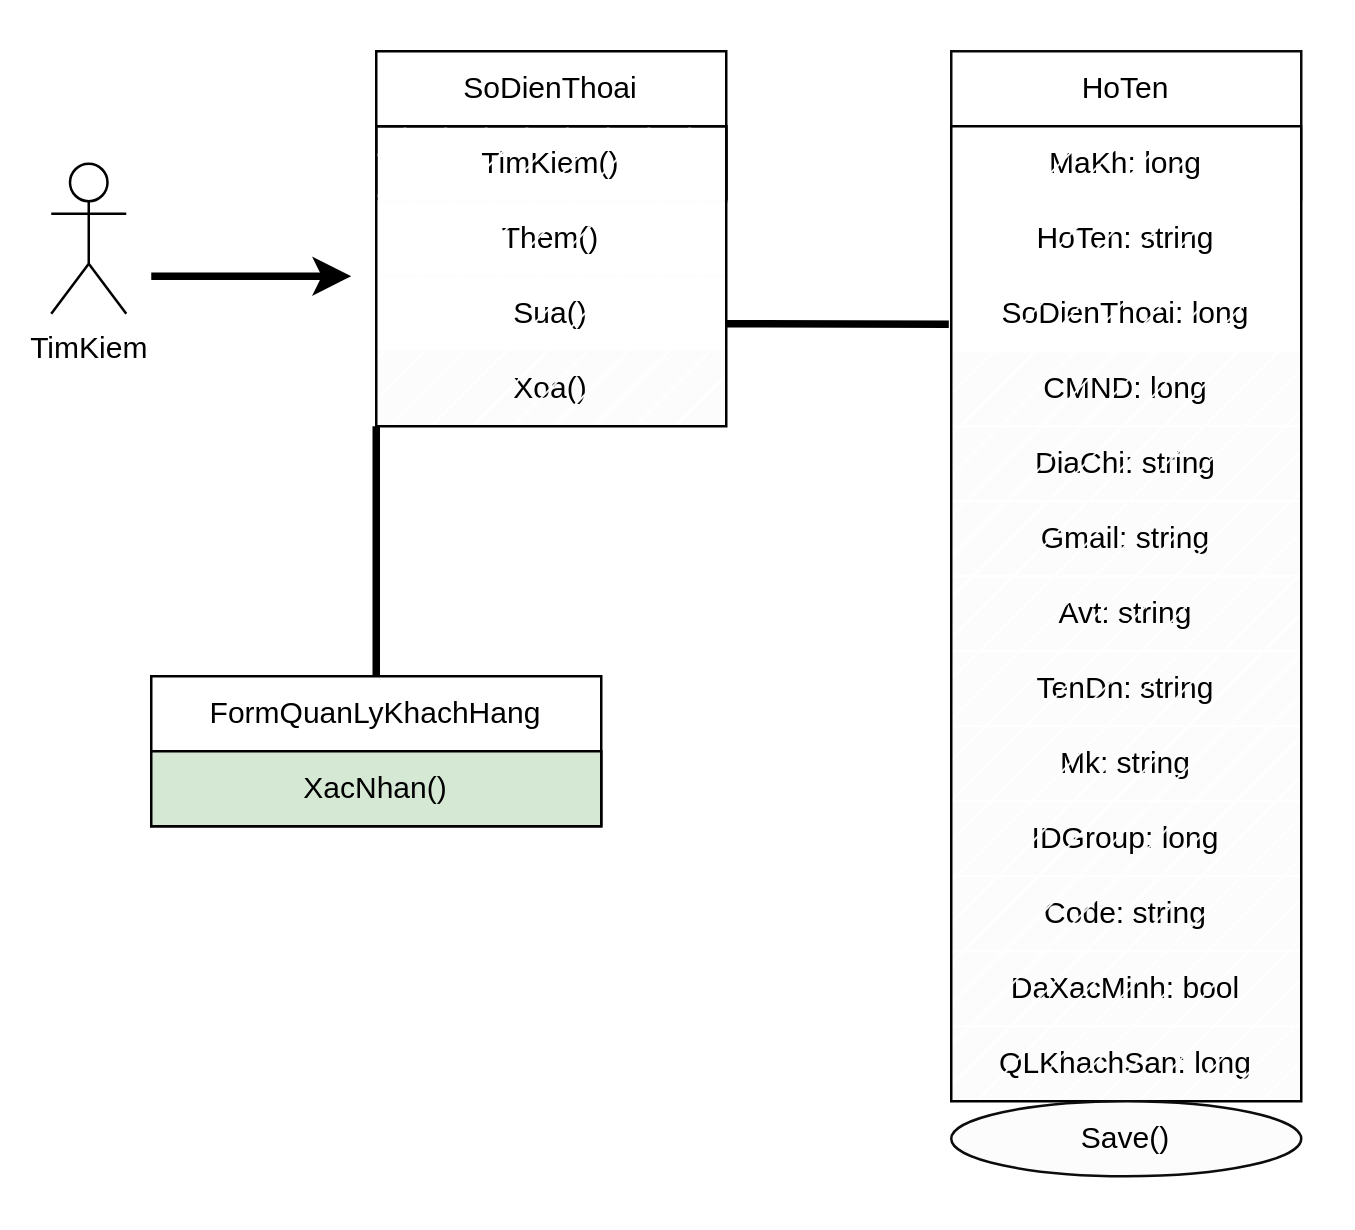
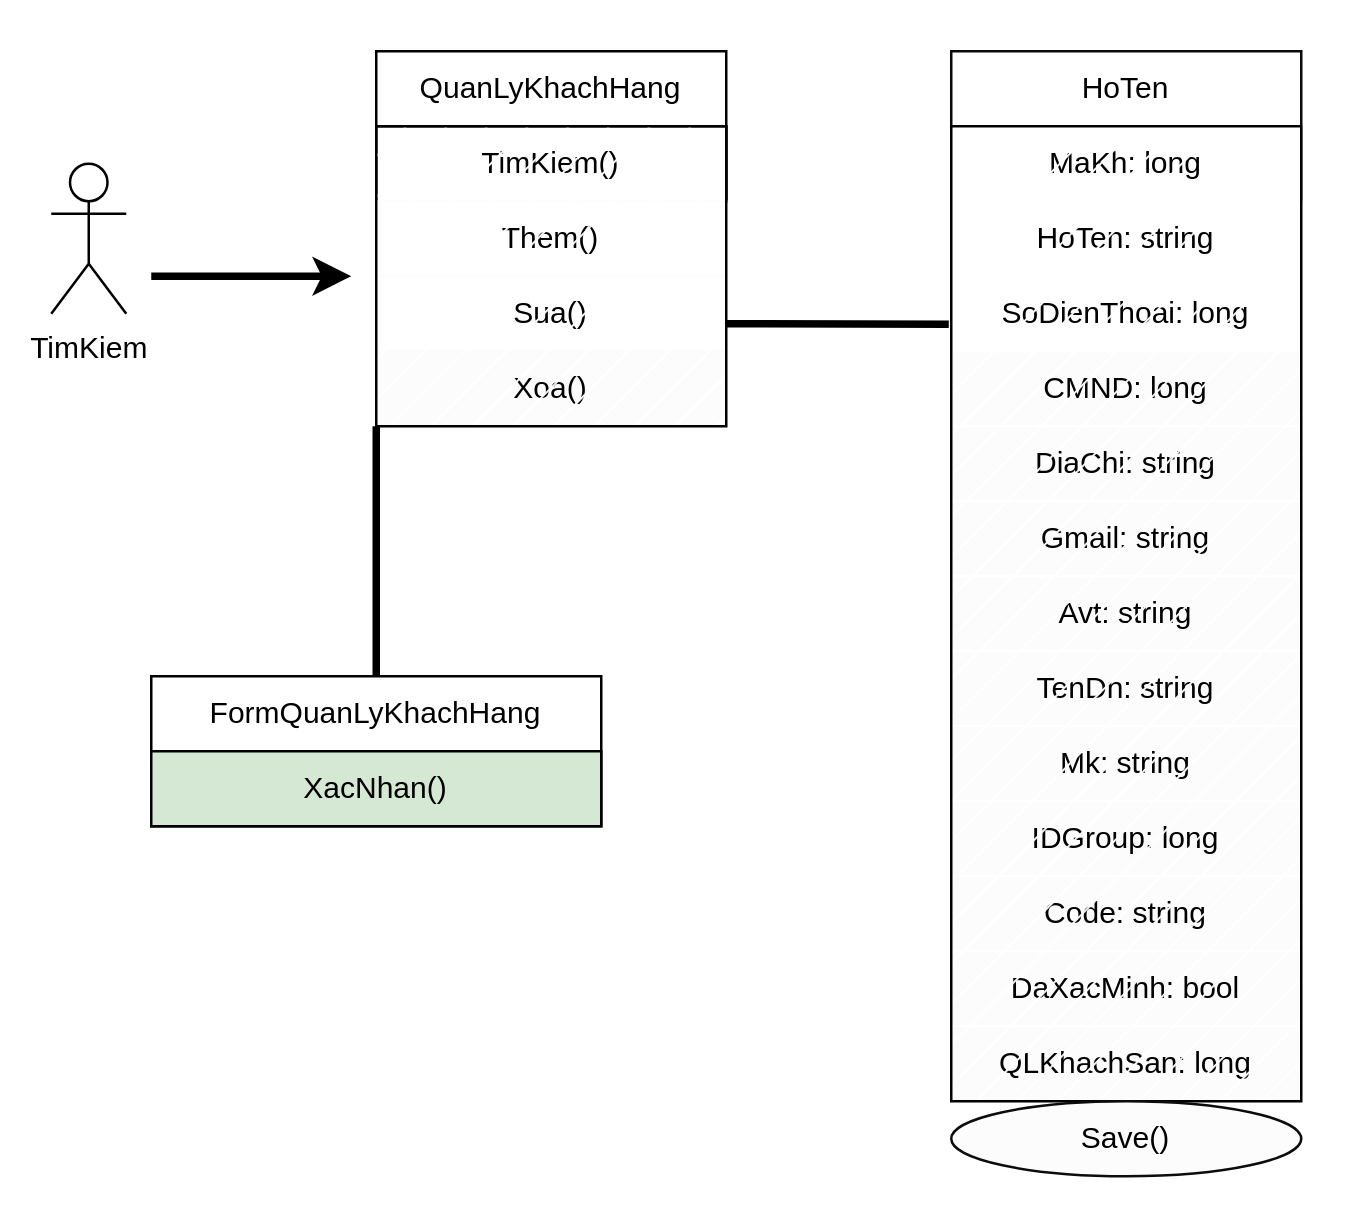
node "SoDienThoai": label "SoDienThoai" -> "QuanLyKhachHang"
